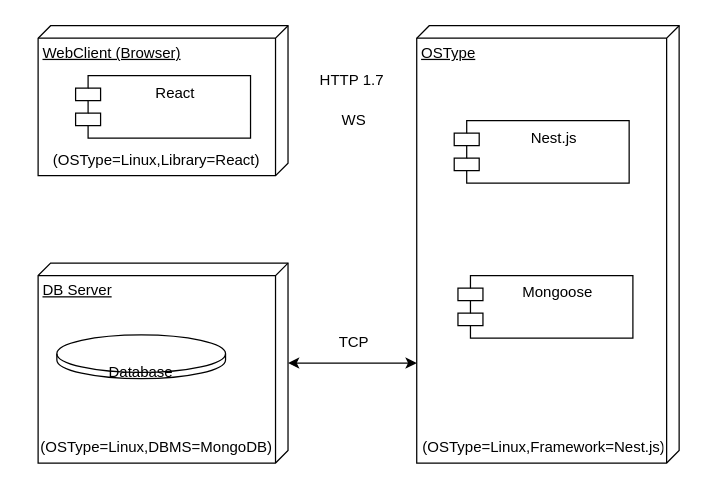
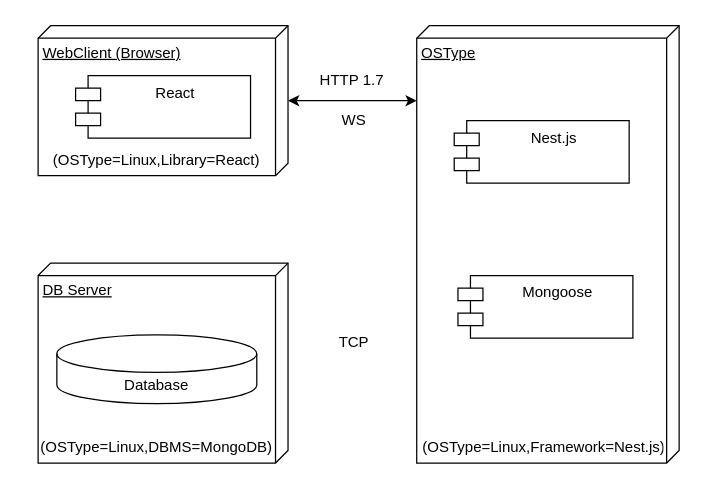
edge "WebClient (Browser)" -- "OSType": added
node "Database": size 169x44 -> 200x69
edge "OSType" -- "DB Server": removed
